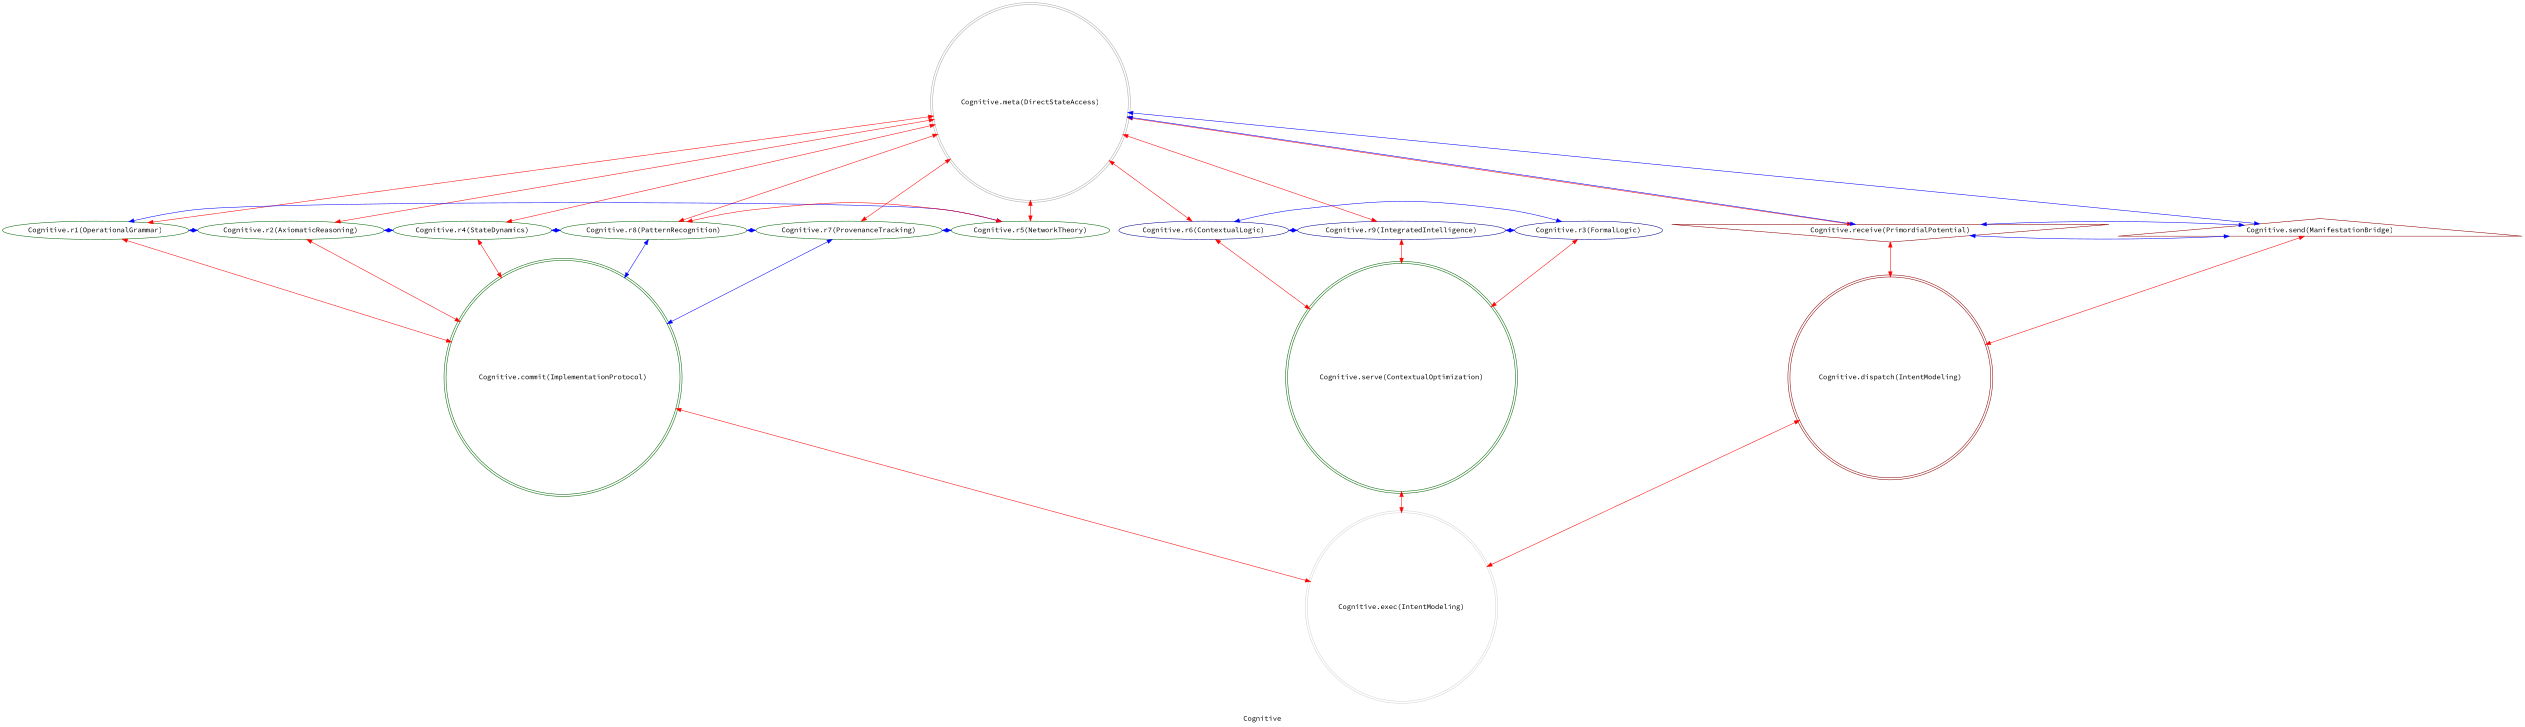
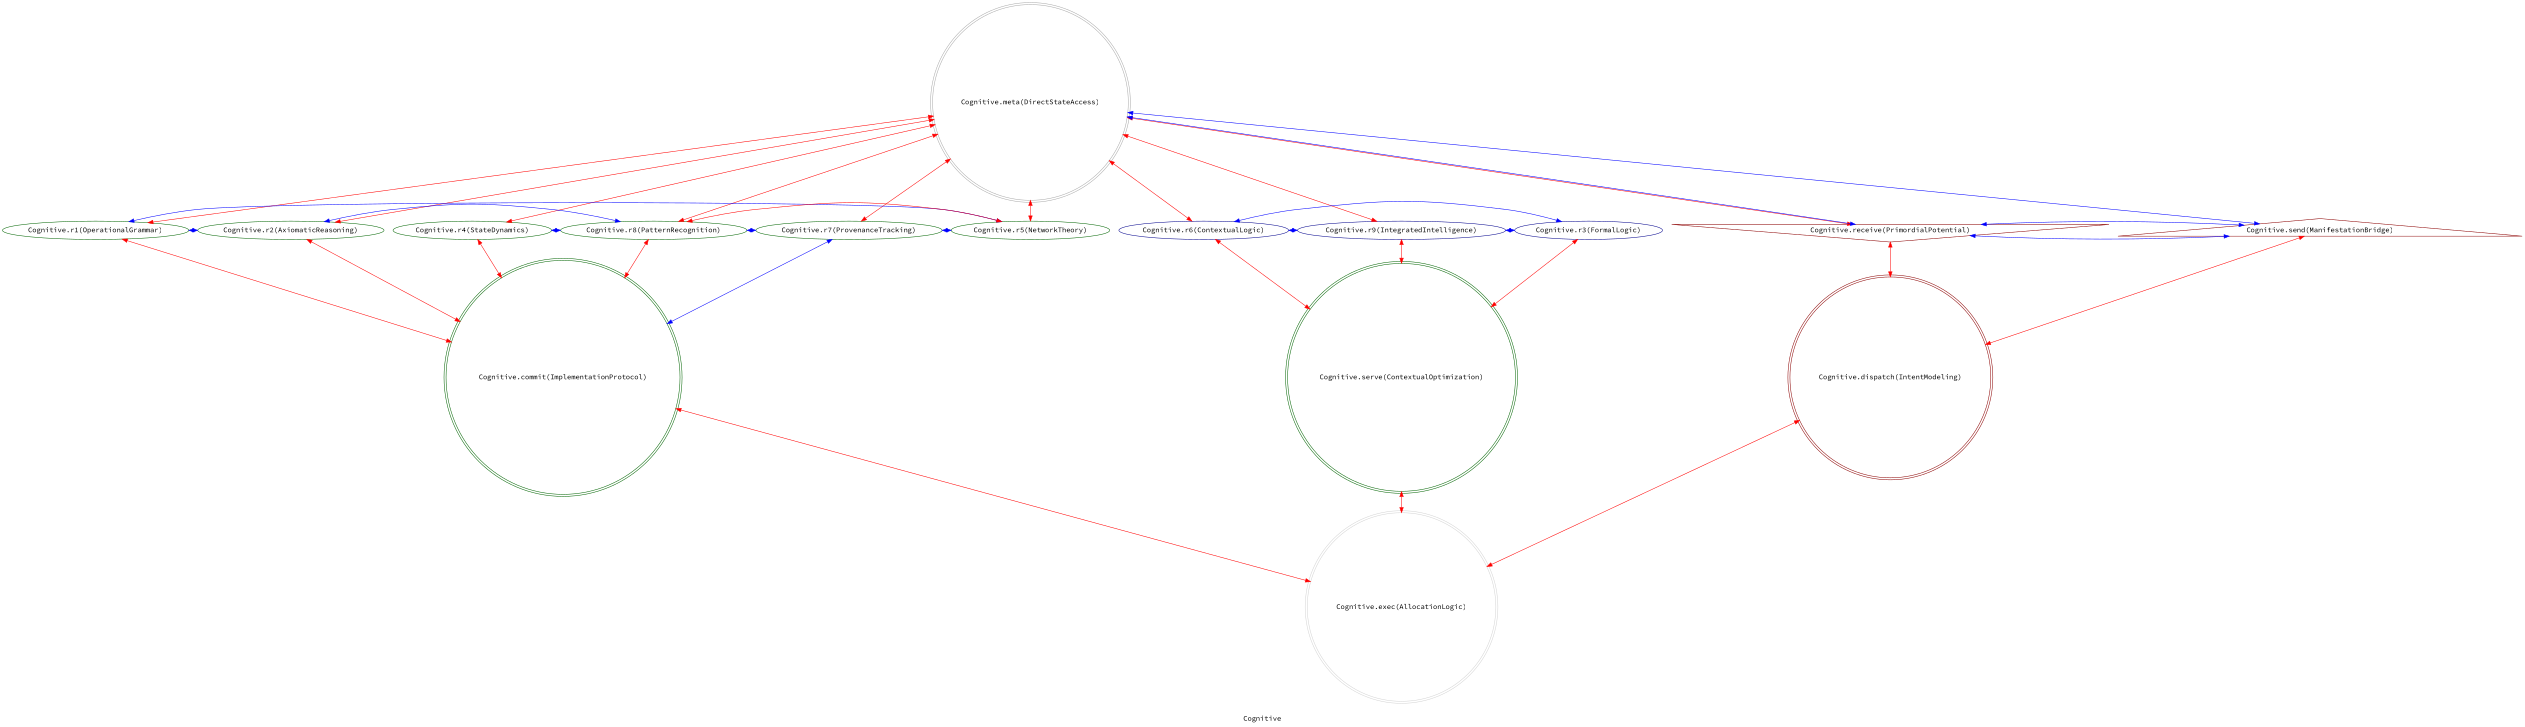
edge "Cognitive.r2(AxiomaticReasoning)" -- "Cognitive.r4(StateDynamics)": now "Cognitive.r2(AxiomaticReasoning)" -- "Cognitive.r8(PatternRecognition)"
edge "Cognitive.r8(PatternRecognition)" -- "Cognitive.commit(ImplementationProtocol)": color blue -> red
node "Cognitive.exec(IntentModeling)": label "Cognitive.exec(IntentModeling)" -> "Cognitive.exec(AllocationLogic)"
